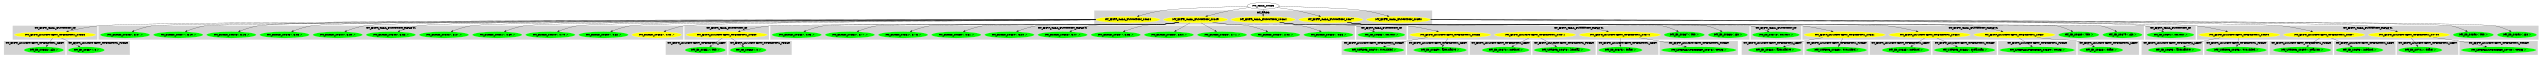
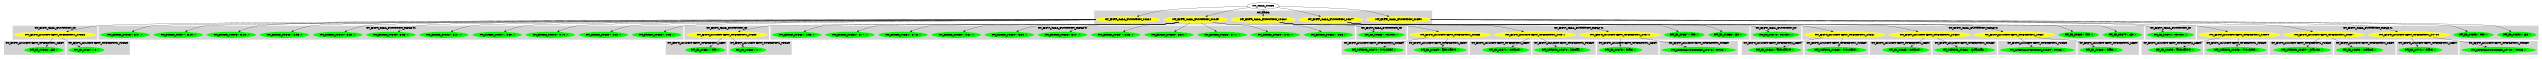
edge "NT_EXPR_CALL_FUNCTION_20664" -> "NT_EXPR_ASSIGNMENT_OPETATORS_20671": added
node "NT_FLOAT_20638< 4.02 >": fillcolor yellow -> green
